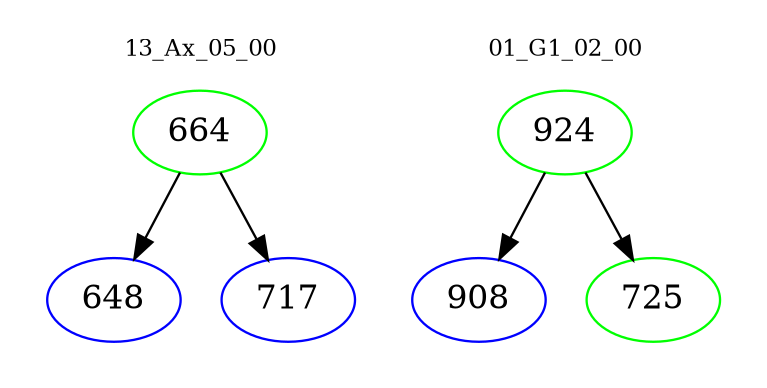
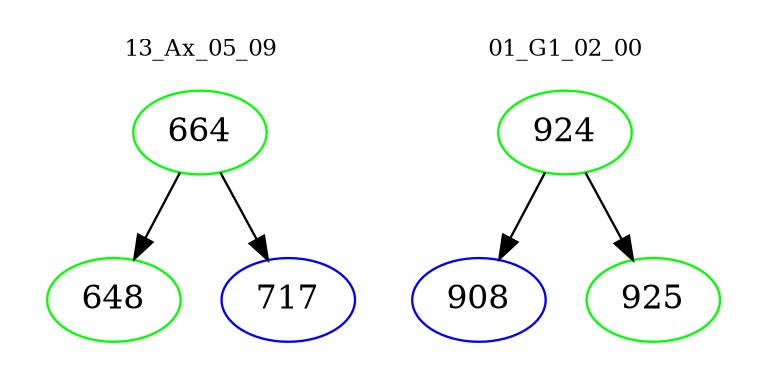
cluster "13_Ax_05_00": label "13_Ax_05_00" -> "13_Ax_05_09"
node "648": color blue -> green
node "725": label "725" -> "925"
